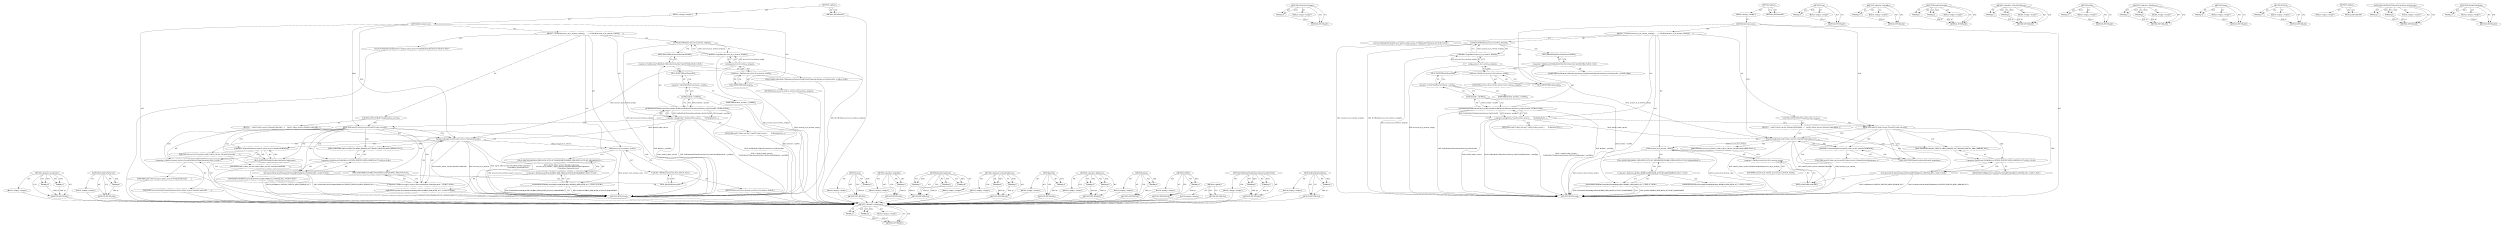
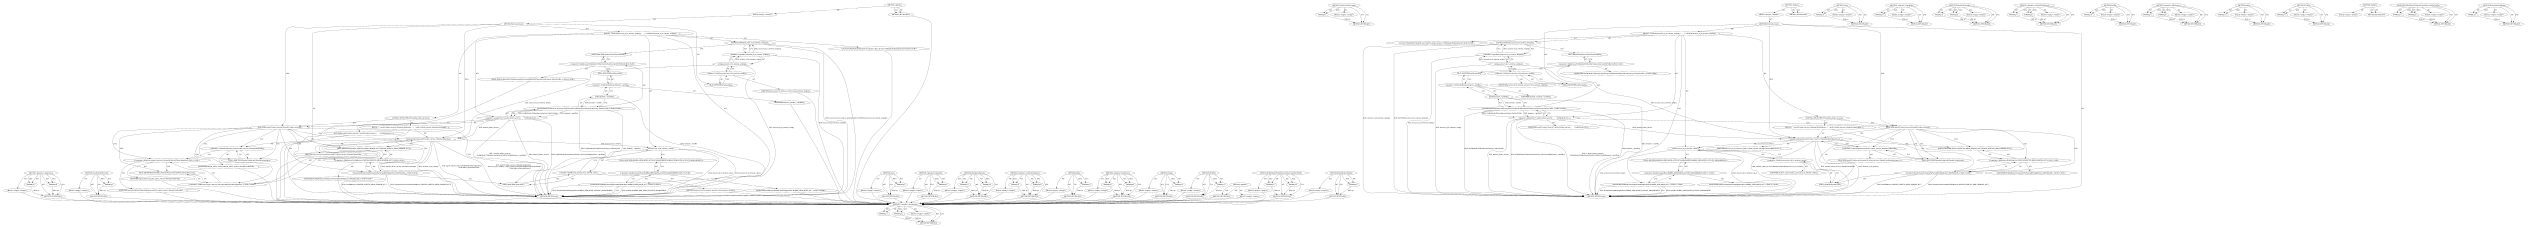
node "(PARAM,p3)": removed
